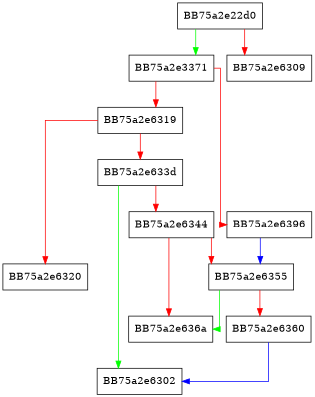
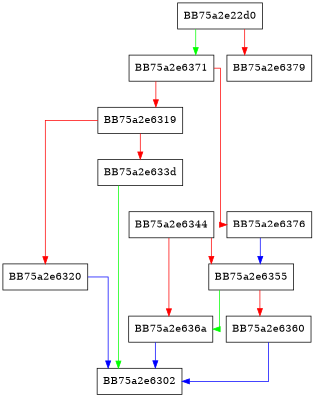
node "BB75a2e3371": label "BB75a2e3371" -> "BB75a2e6371"
node "BB75a2e6309": label "BB75a2e6309" -> "BB75a2e6379"
edge "BB75a2e633d" -> "BB75a2e6344": removed
node "BB75a2e6396": label "BB75a2e6396" -> "BB75a2e6376"
edge "BB75a2e6320" -> "BB75a2e6302": added
edge "BB75a2e636a" -> "BB75a2e6302": added
